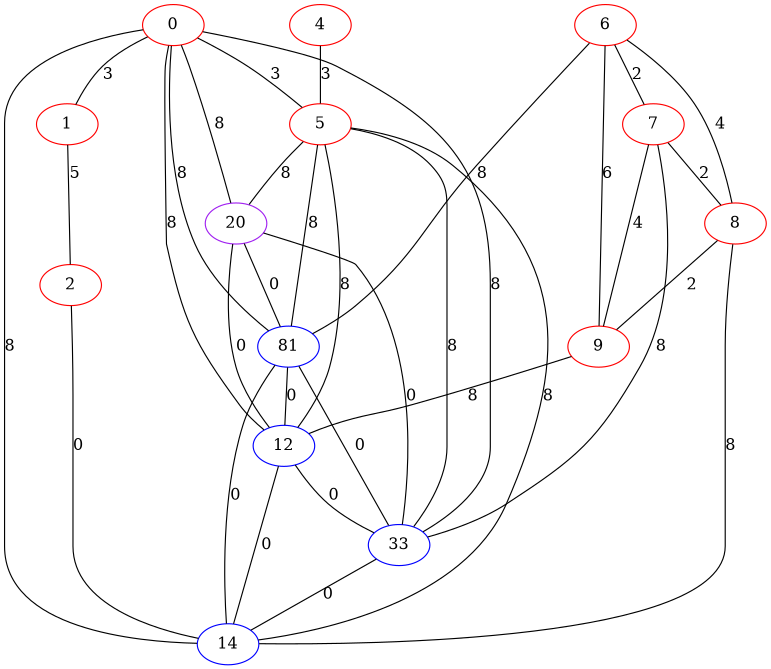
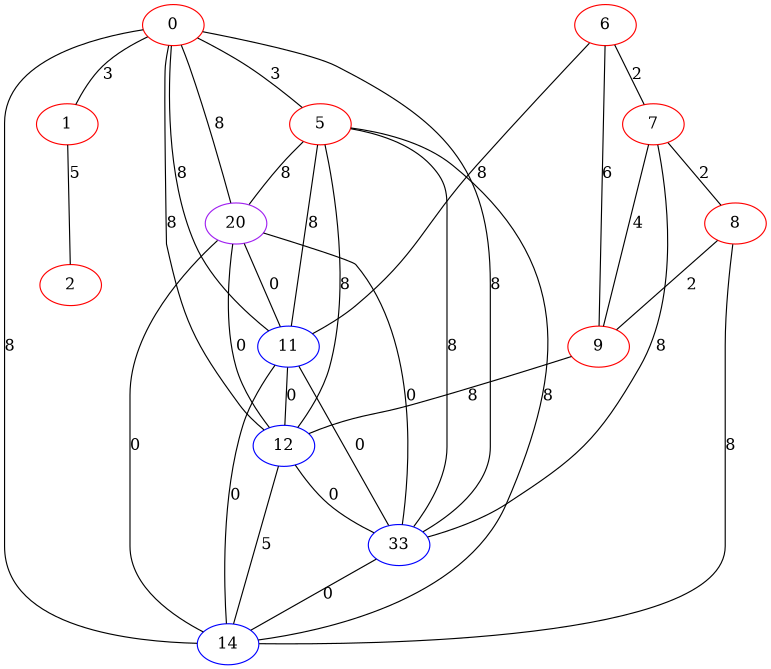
node "4": removed
edge "6" -- "8": removed, label "4"
node "81": label "81" -> "11"
edge "2" -- "14": now "20" -- "14"
edge "12" -- "14": label "0" -> "5"
